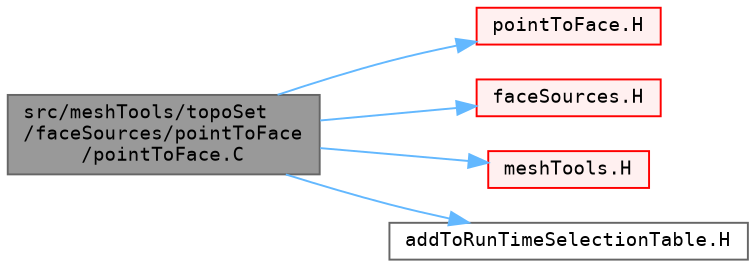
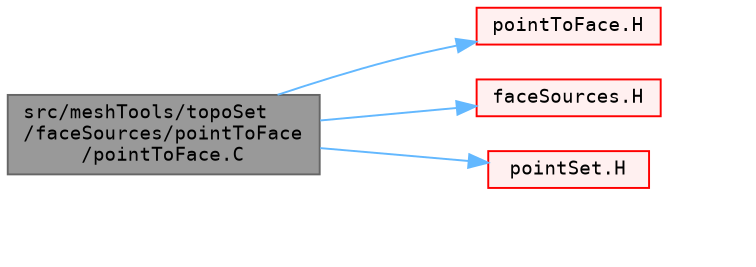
node "meshTools.H": label "meshTools.H" -> "pointSet.H"
node "addToRunTimeSelectionTable.H": removed
